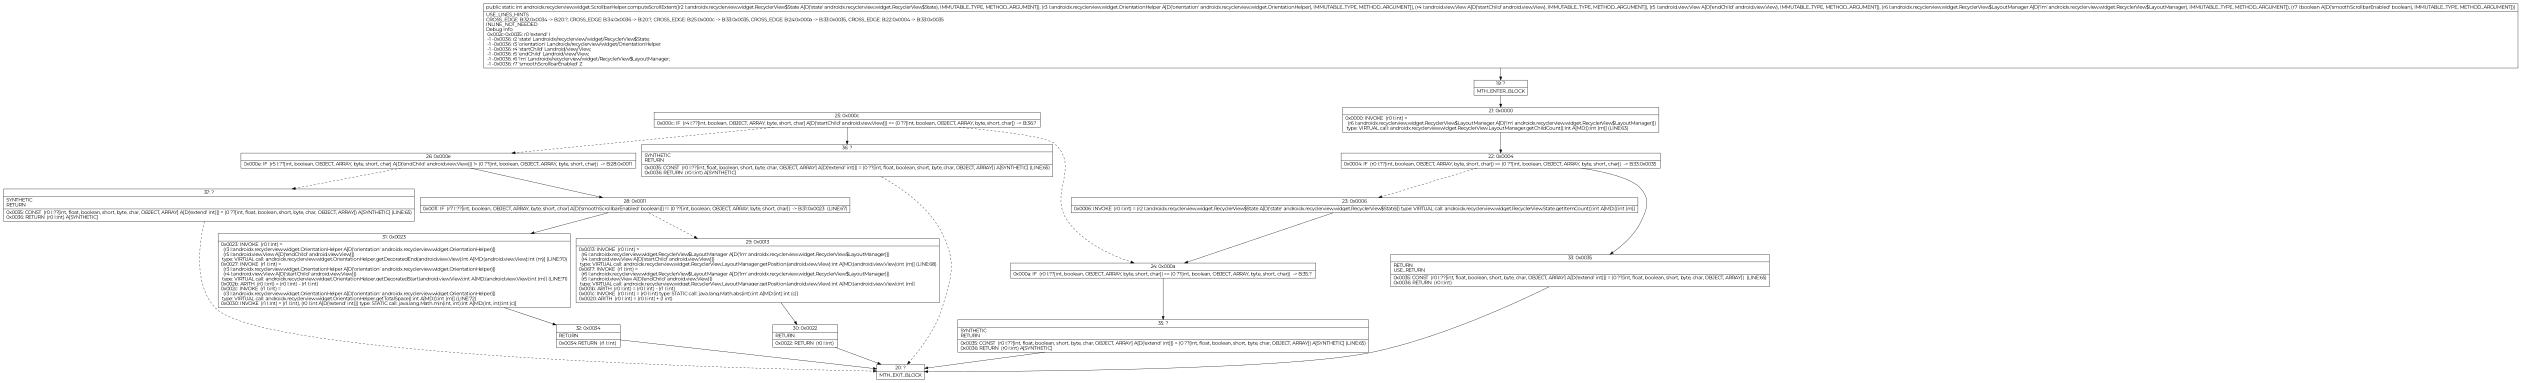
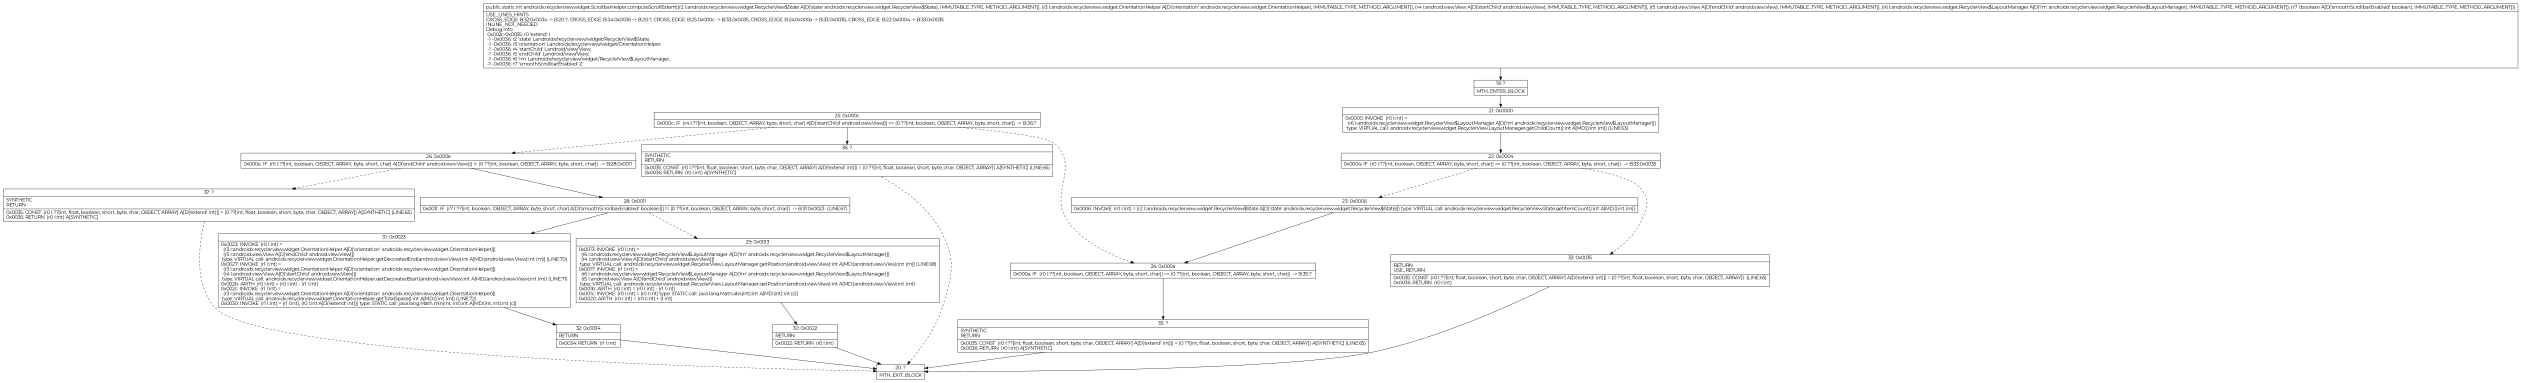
edge "22: 0x0004" -> "33: 0x0035": style solid -> dashed
node "29: 0x0013": text "0x0617: INVOKE  (r1 I:int) =" -> "0x0017: INVOKE  (r1 I:int) ="
